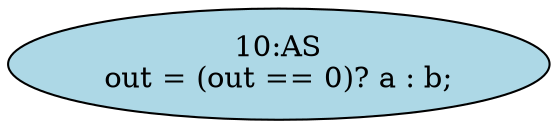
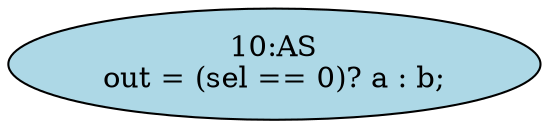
node "10:AS out = (out == 0)? a : b;": label "10:AS out = (out == 0)? a : b;" -> "10:AS out = (sel == 0)? a : b;"
